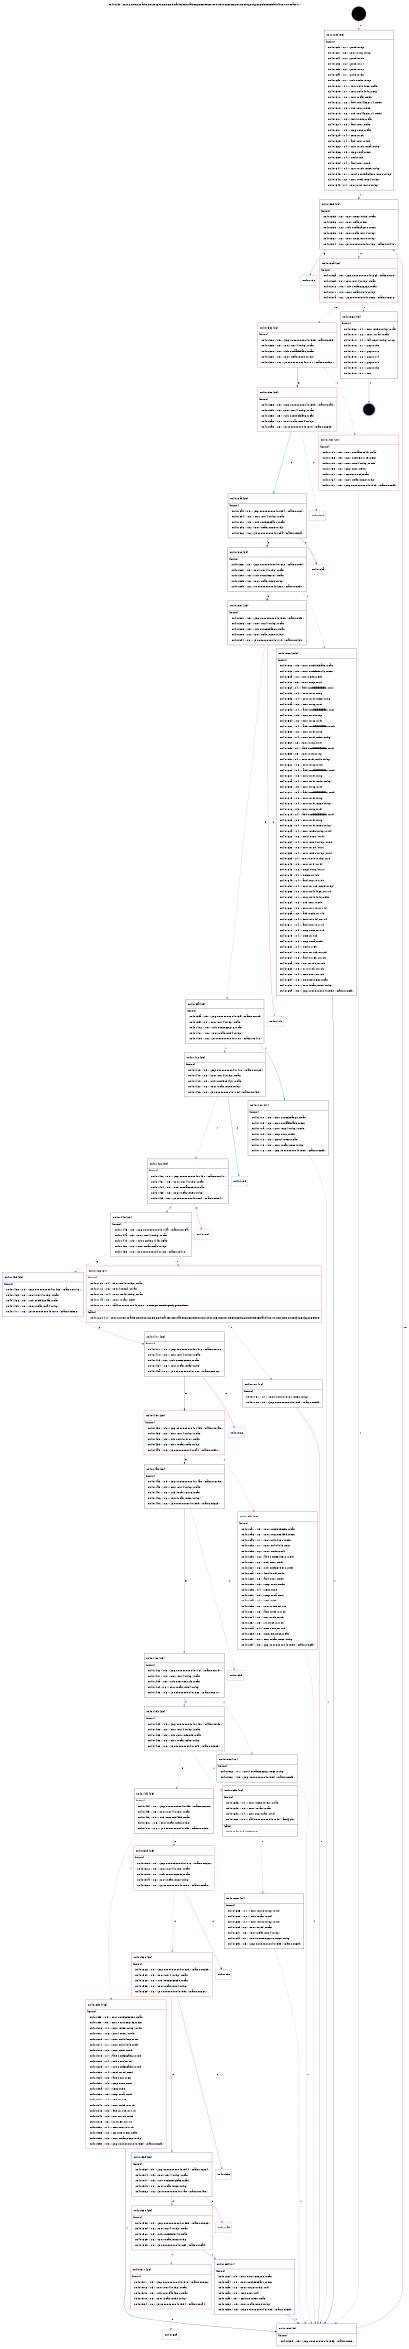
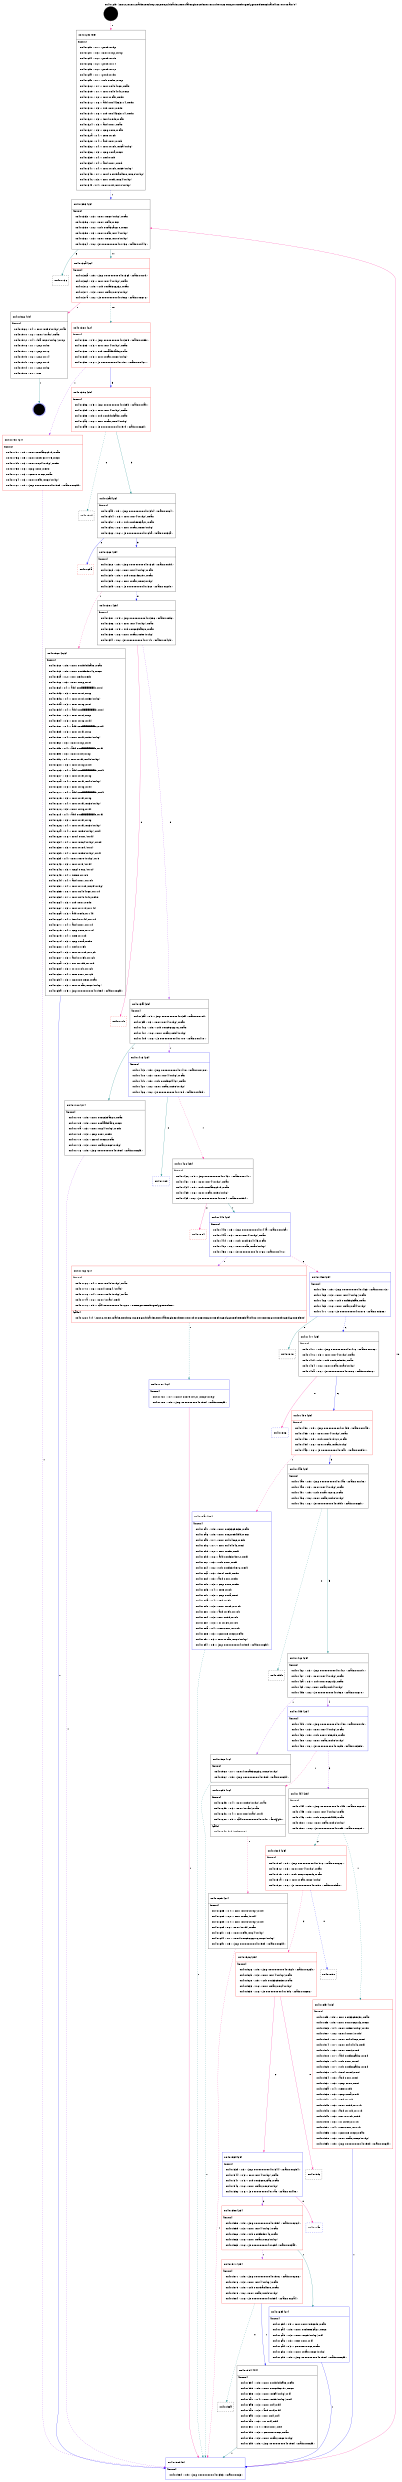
node "0x401878": added
node "0x401594 [44]": added
